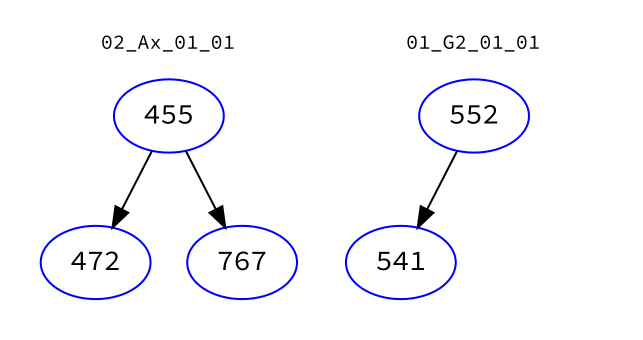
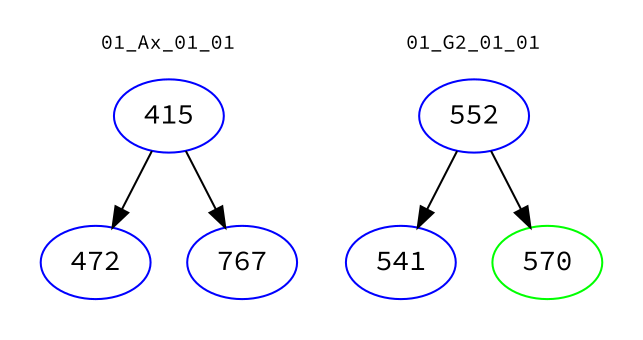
cluster "02_Ax_01_01": label "02_Ax_01_01" -> "01_Ax_01_01"
node "455": label "455" -> "415"
node "570": added
